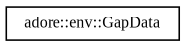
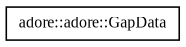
node "adore::env::GapData": label "adore::env::GapData" -> "adore::adore::GapData"
